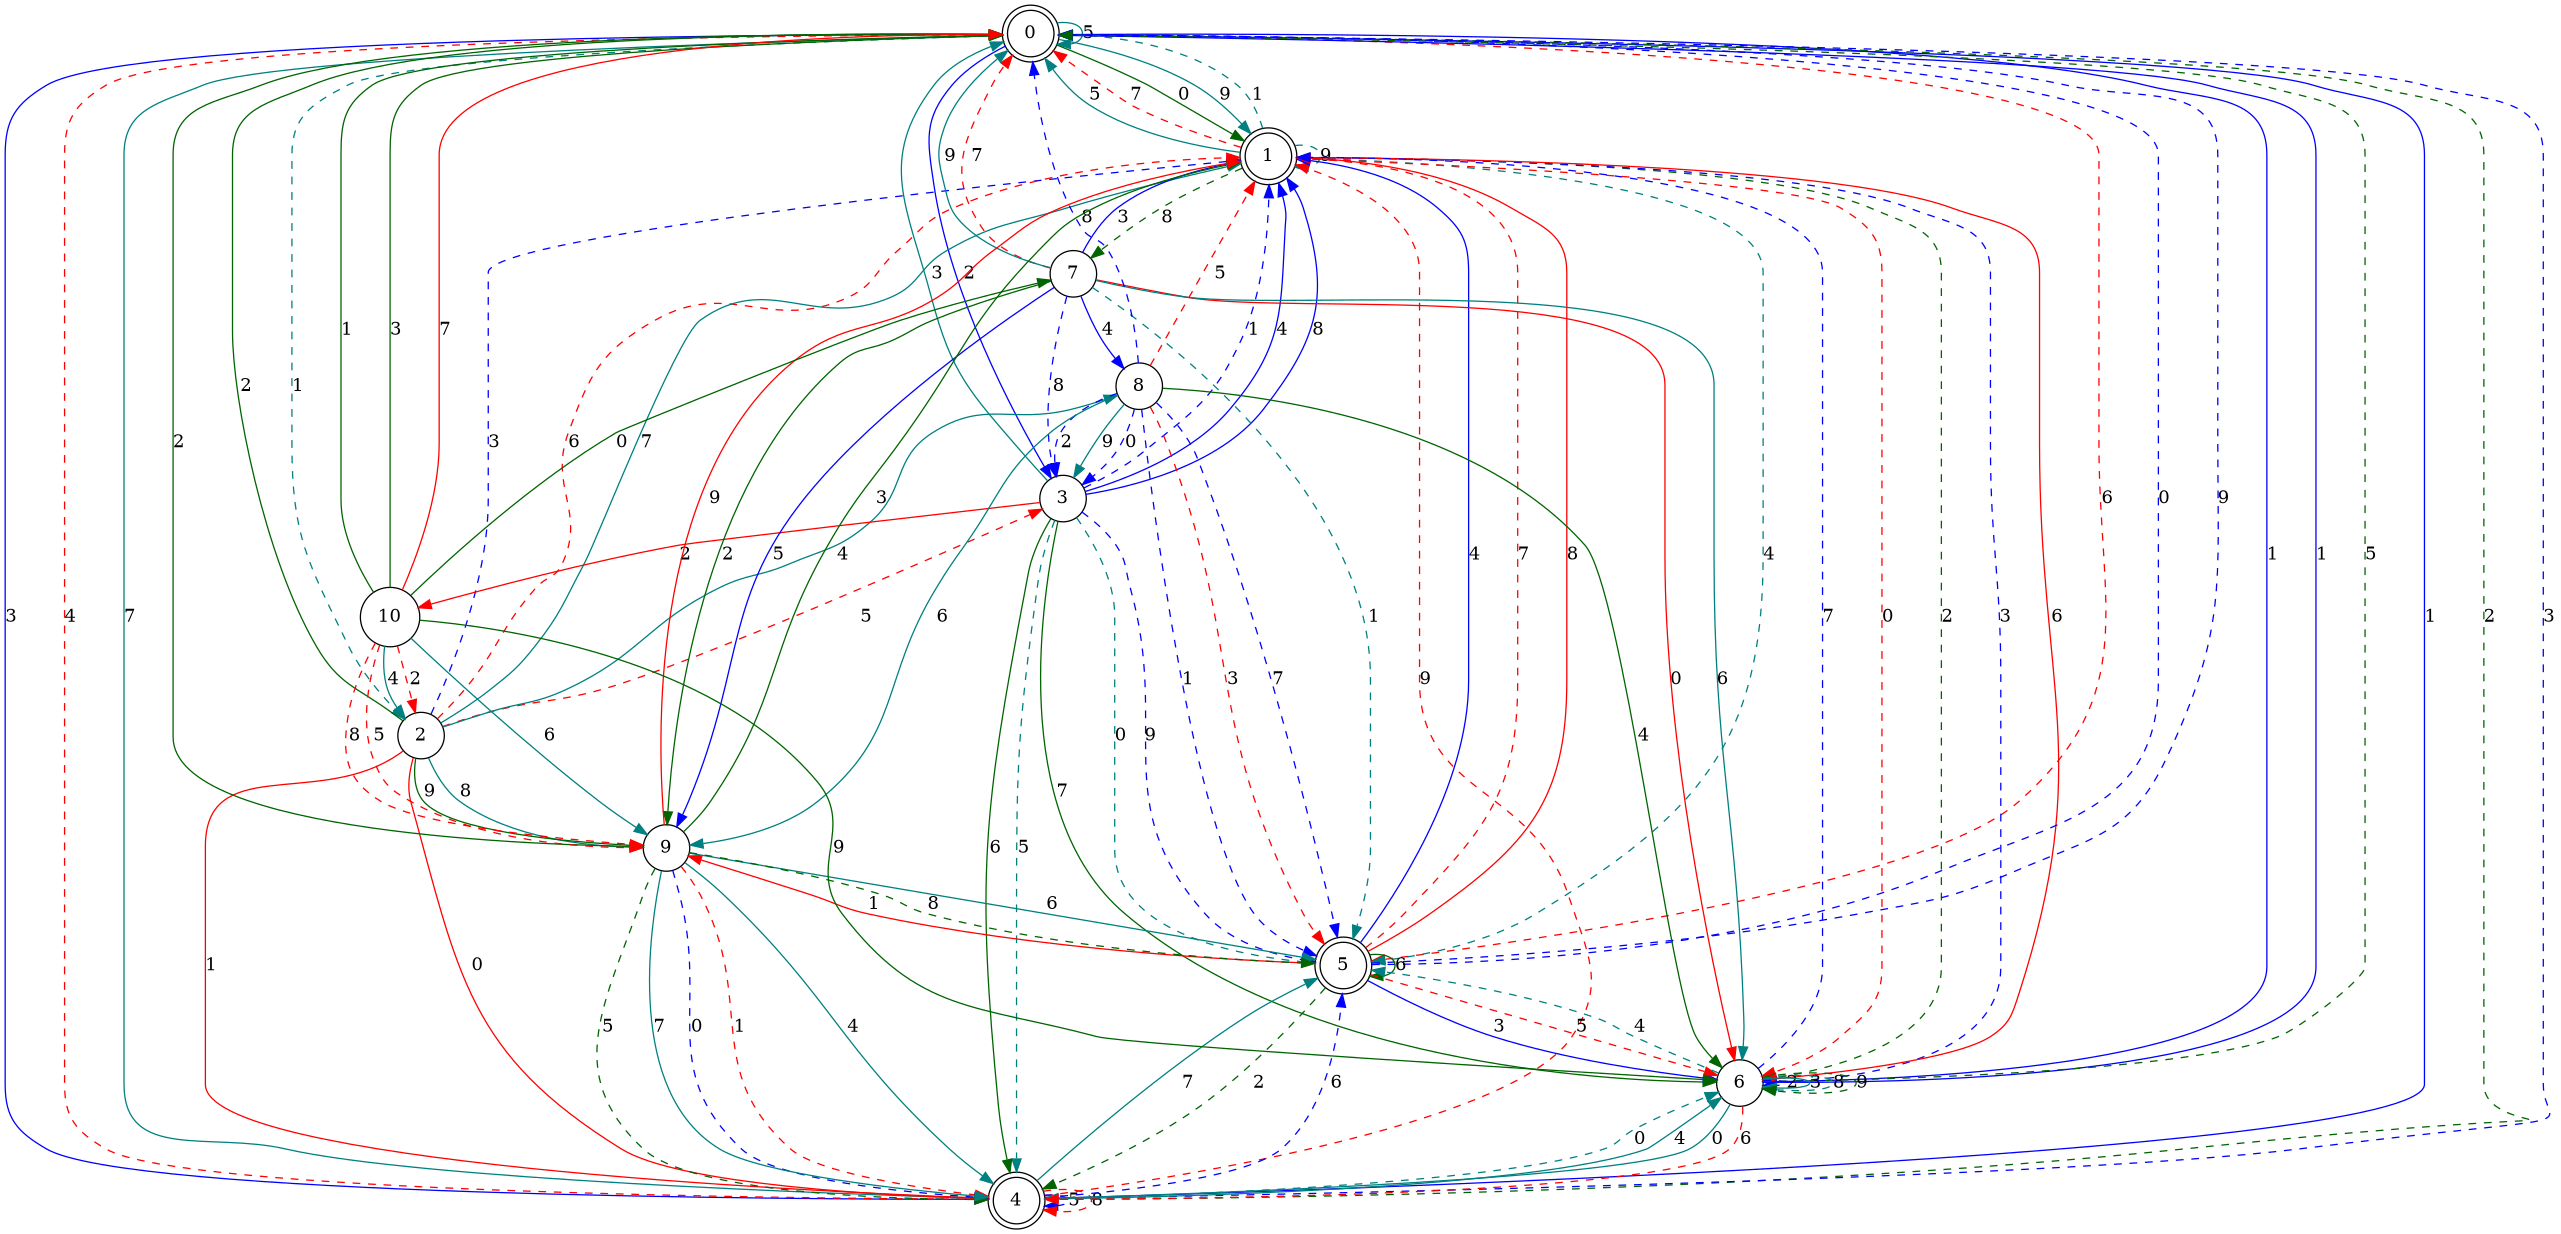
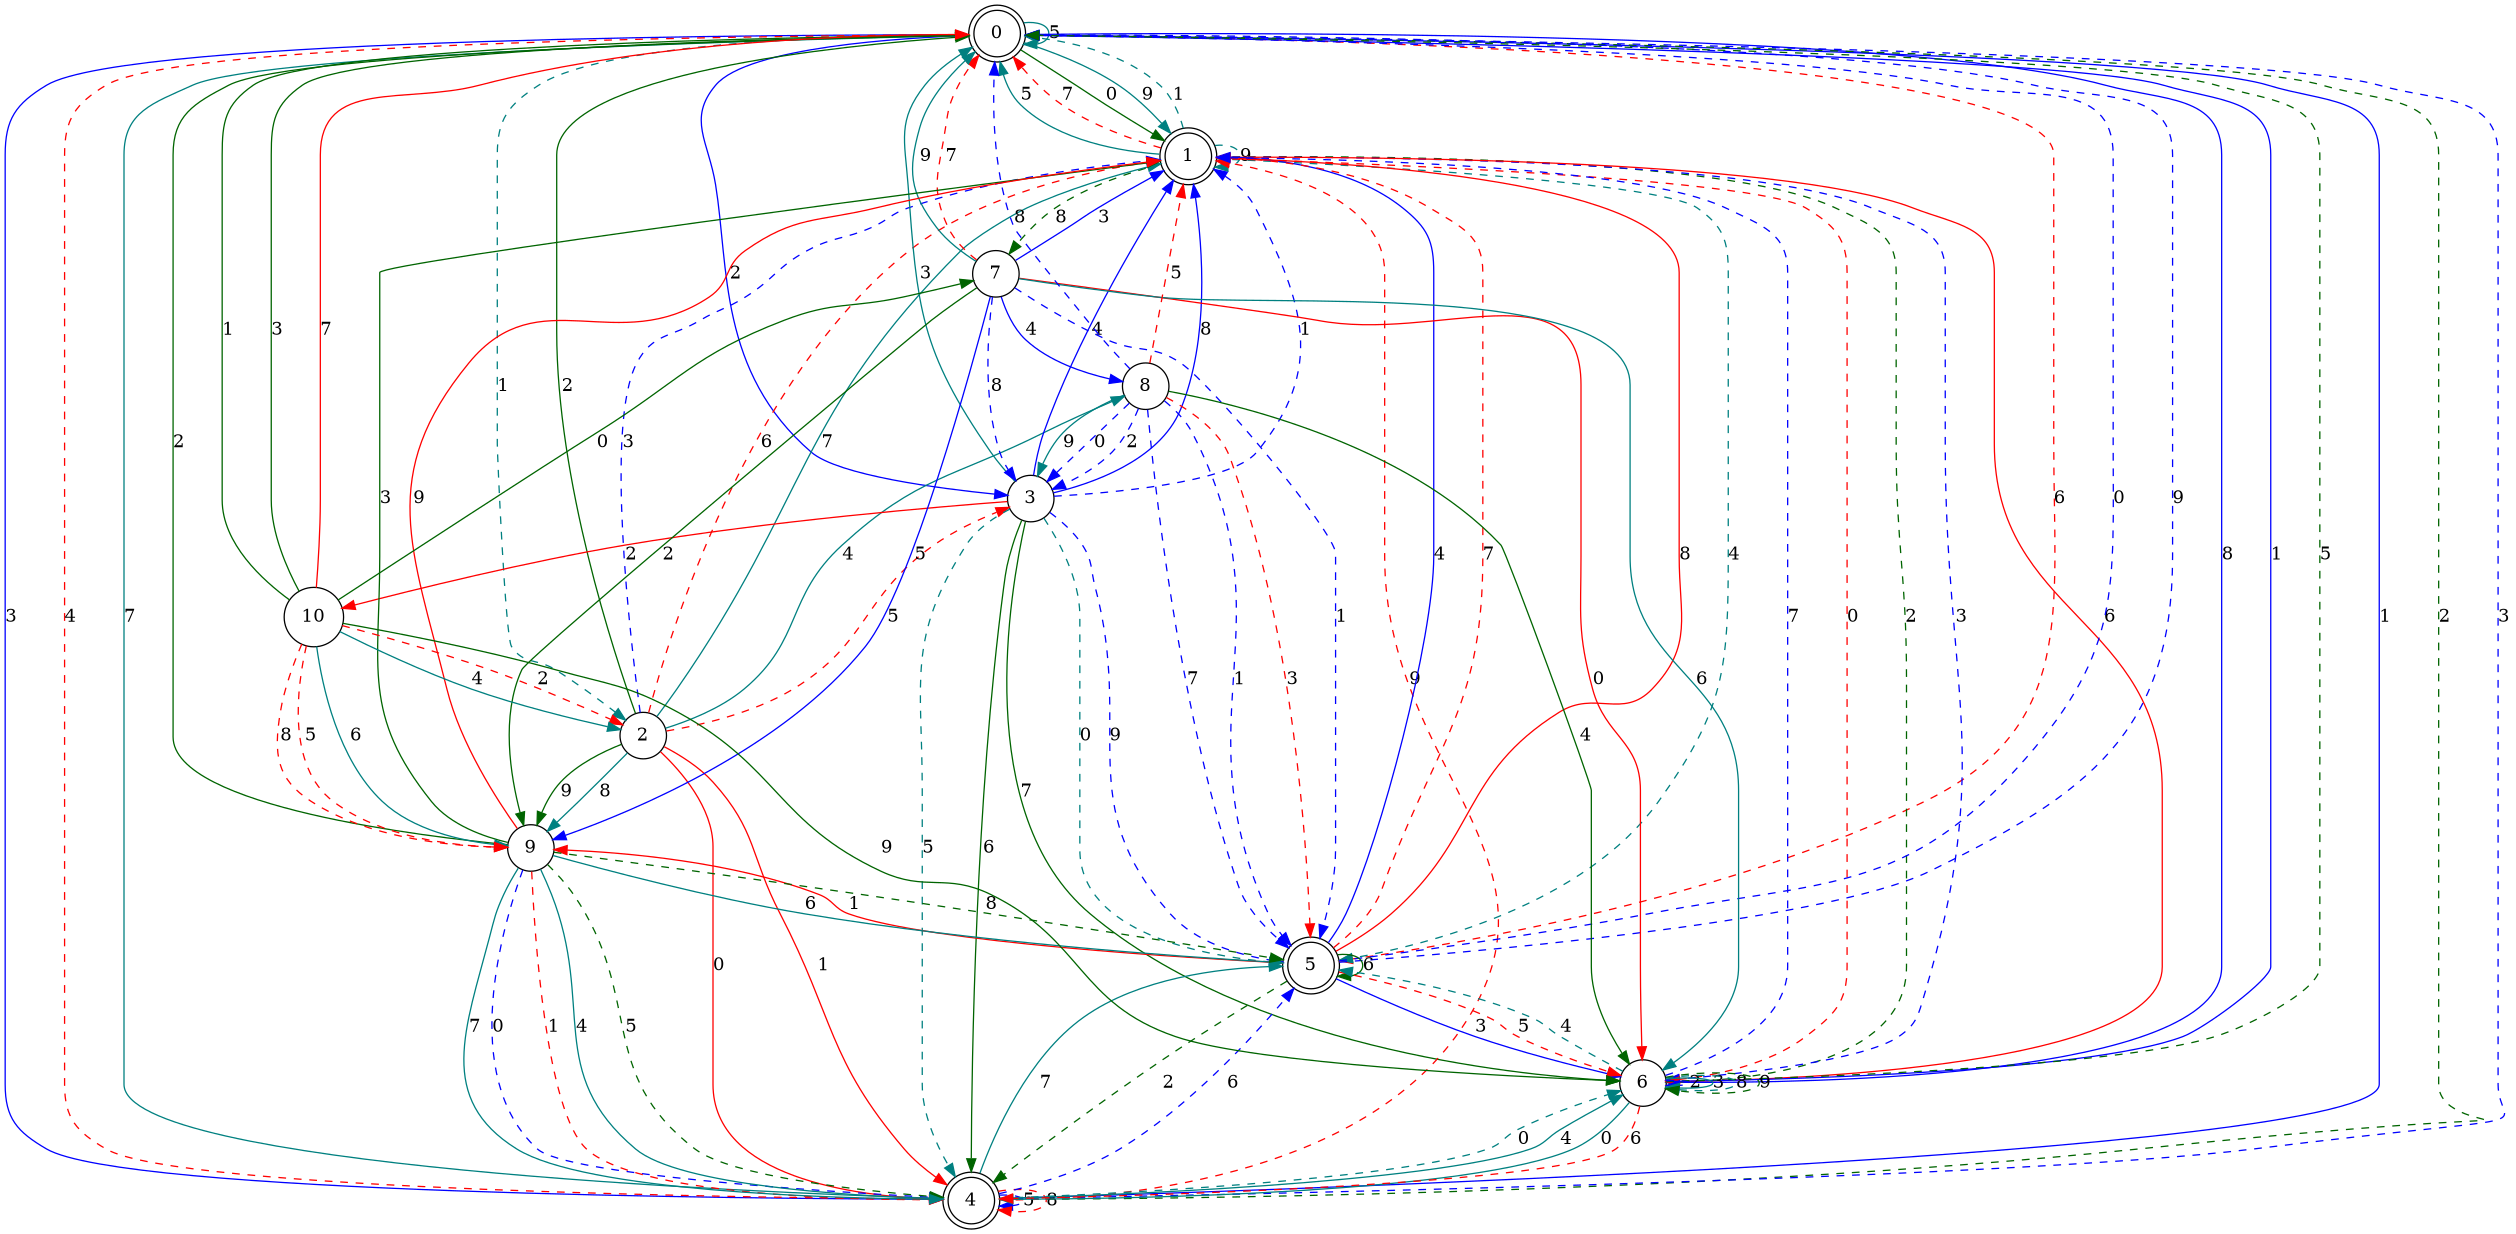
edge "0" -> "6": label "1" -> "8"
edge "7" -> "5": color teal -> blue
edge "8" -> "9": removed, label "6"
